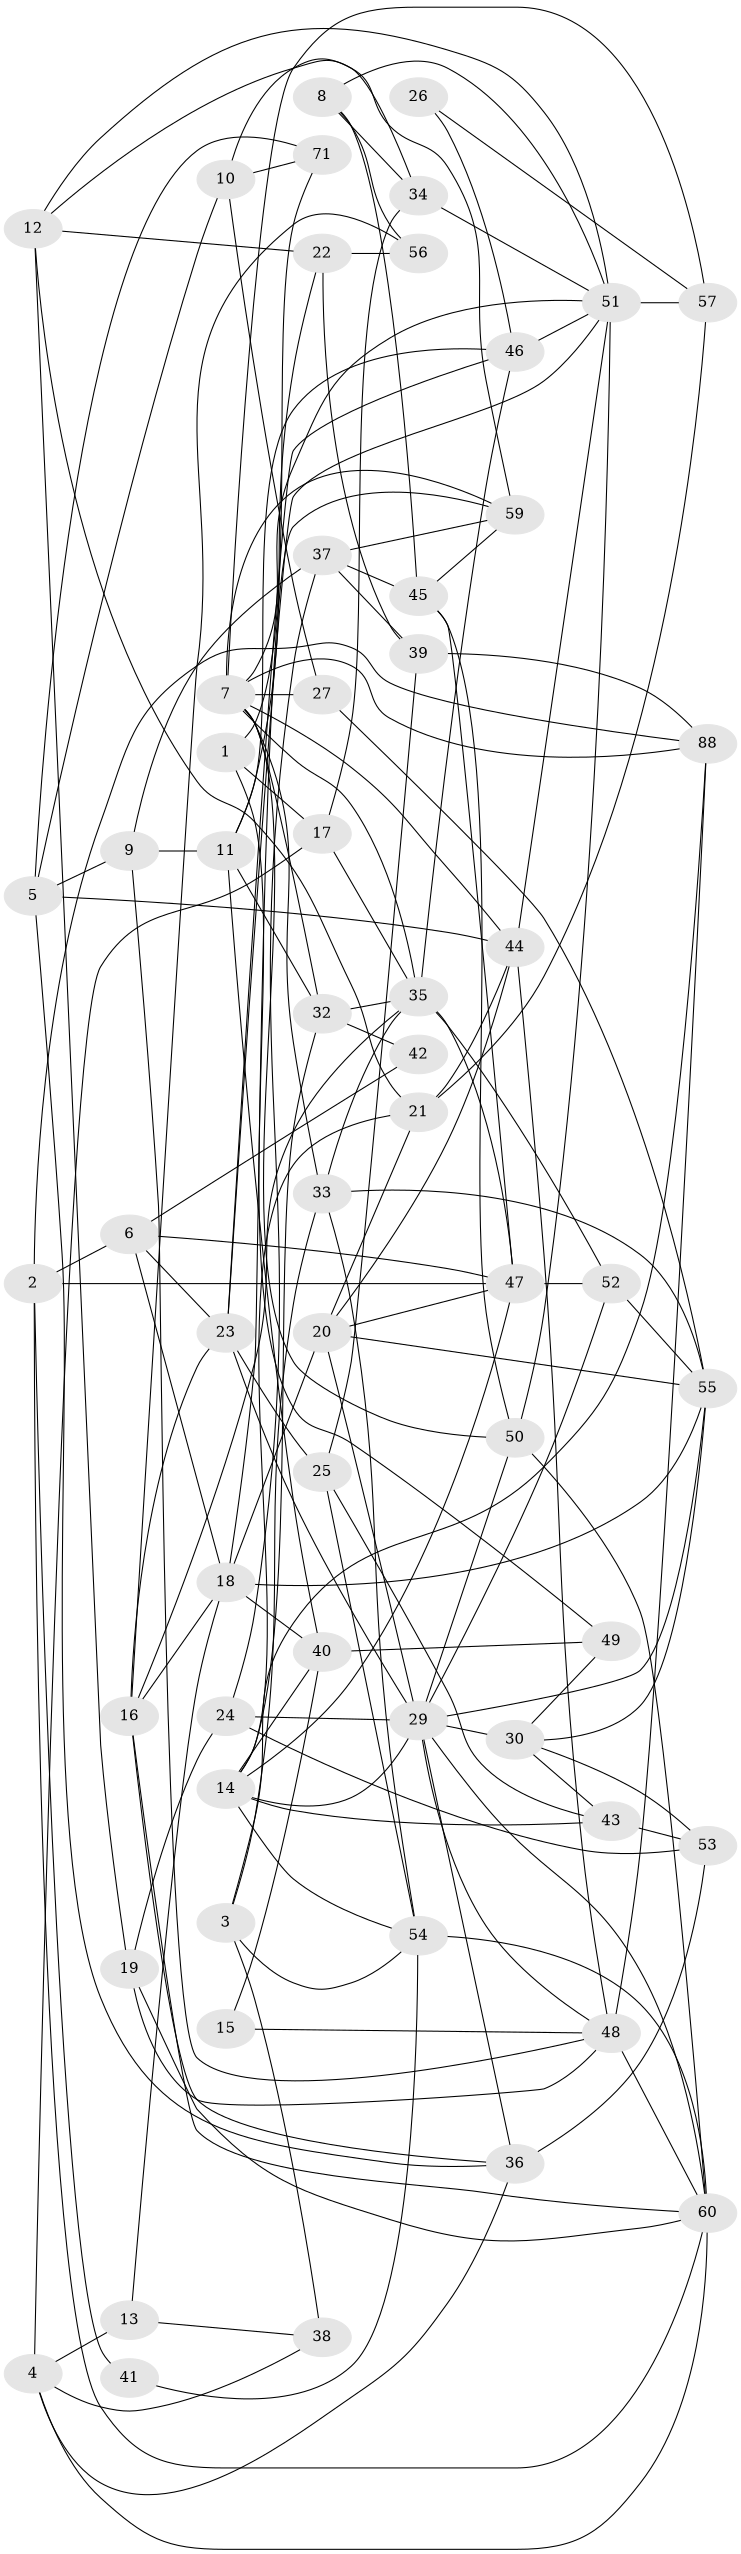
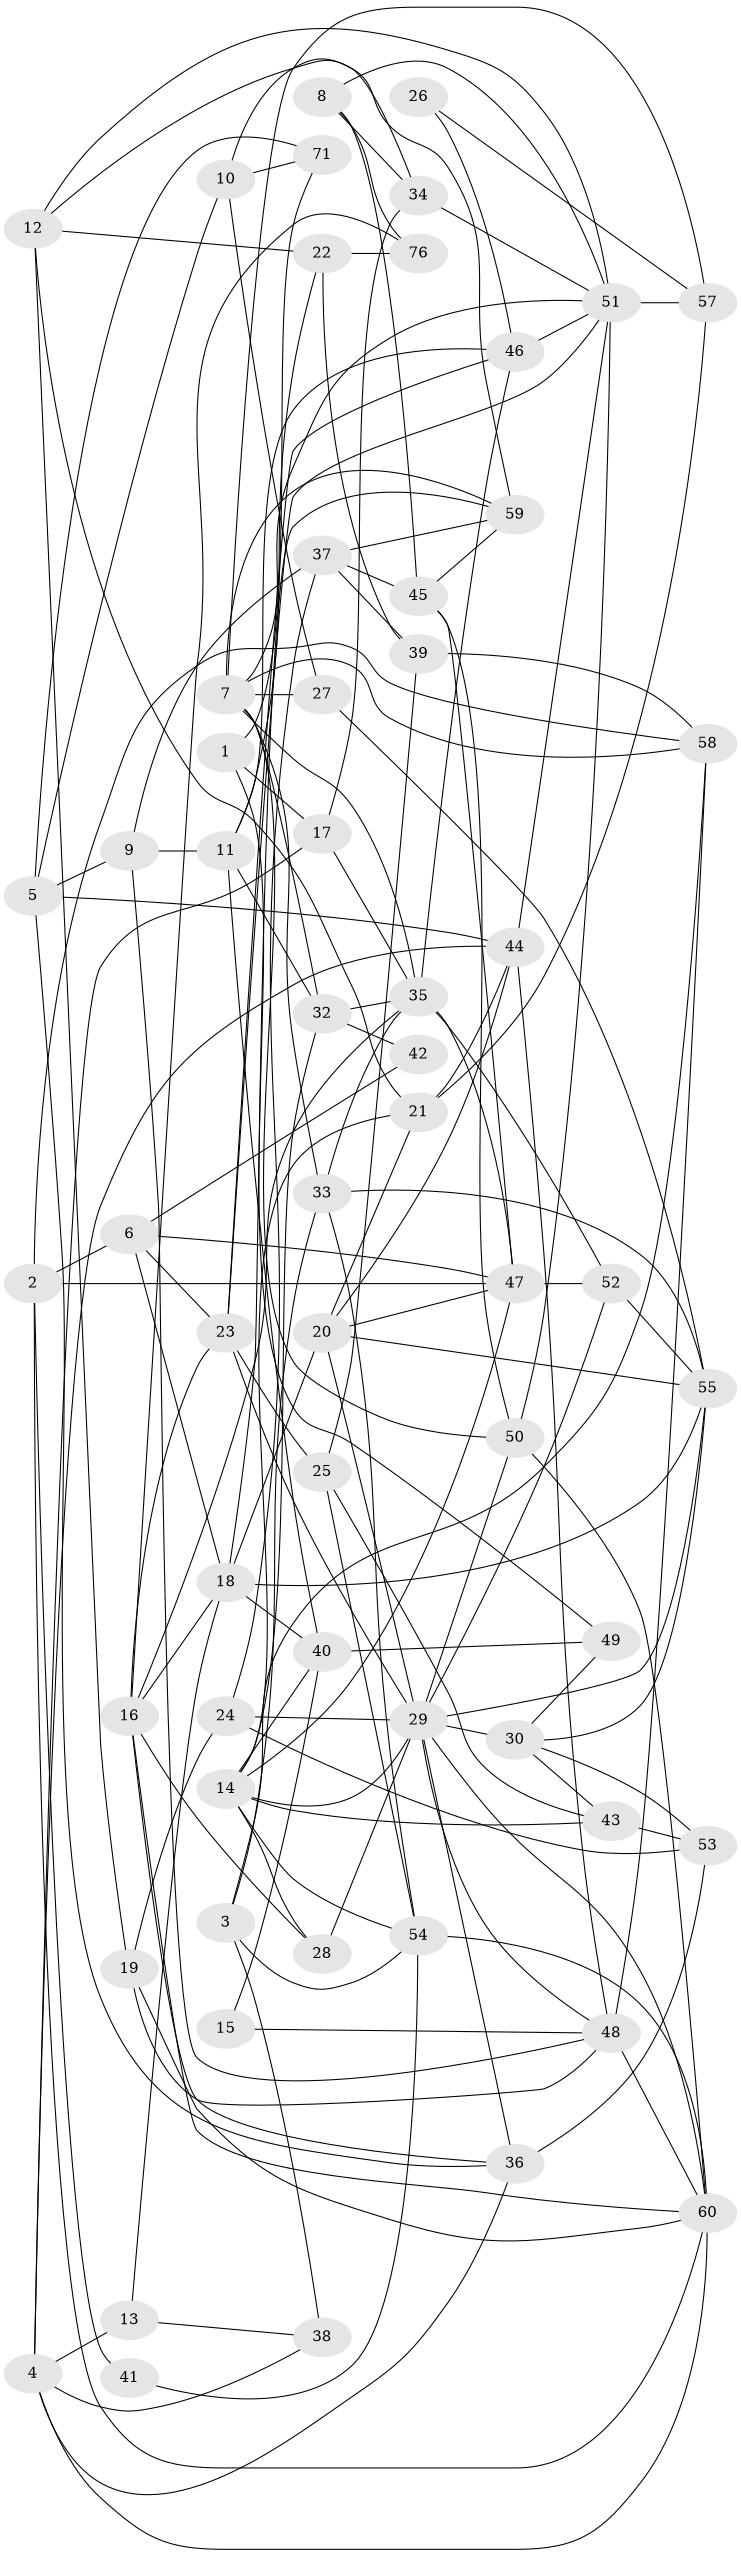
node "56": label "56" -> "76"
node "88": label "88" -> "58"
edge "7" -- "44": now "4" -- "44"
node "28": added
